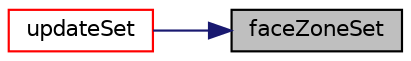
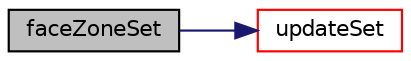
edge "updateSet" -> "faceZoneSet": reversed
